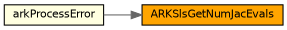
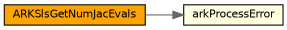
edge "arkProcessError" -> "ARKSlsGetNumJacEvals": reversed
